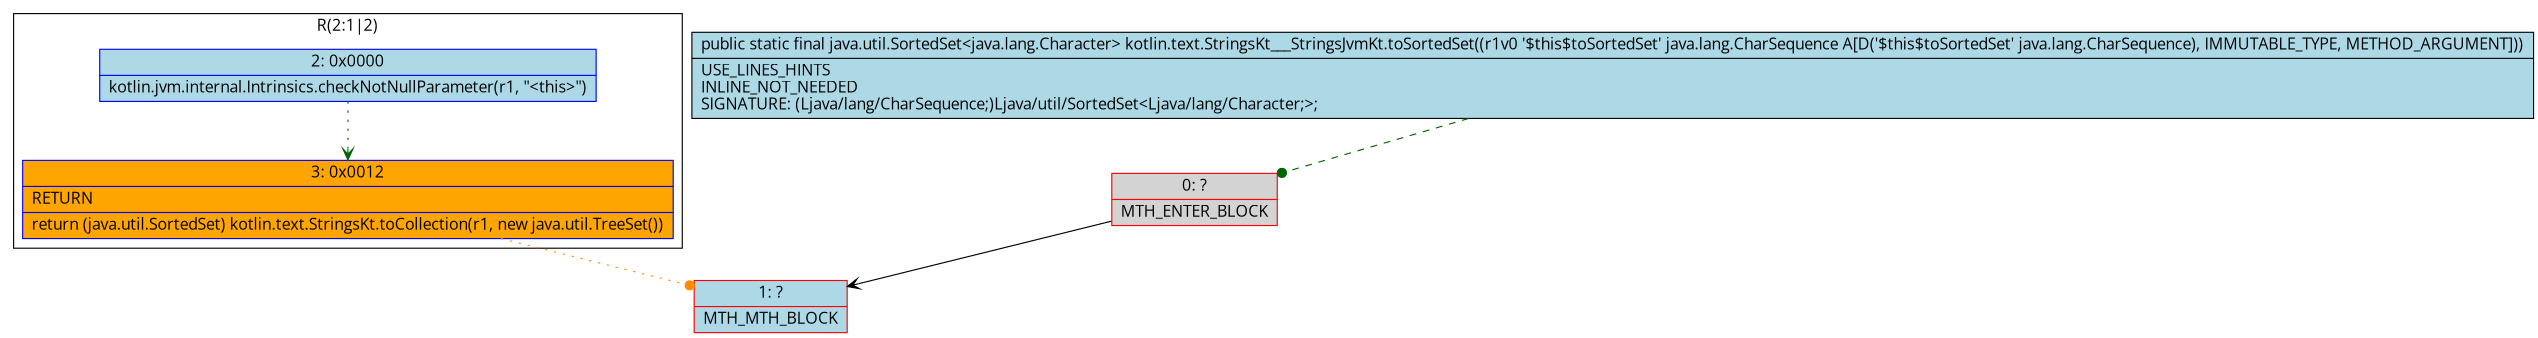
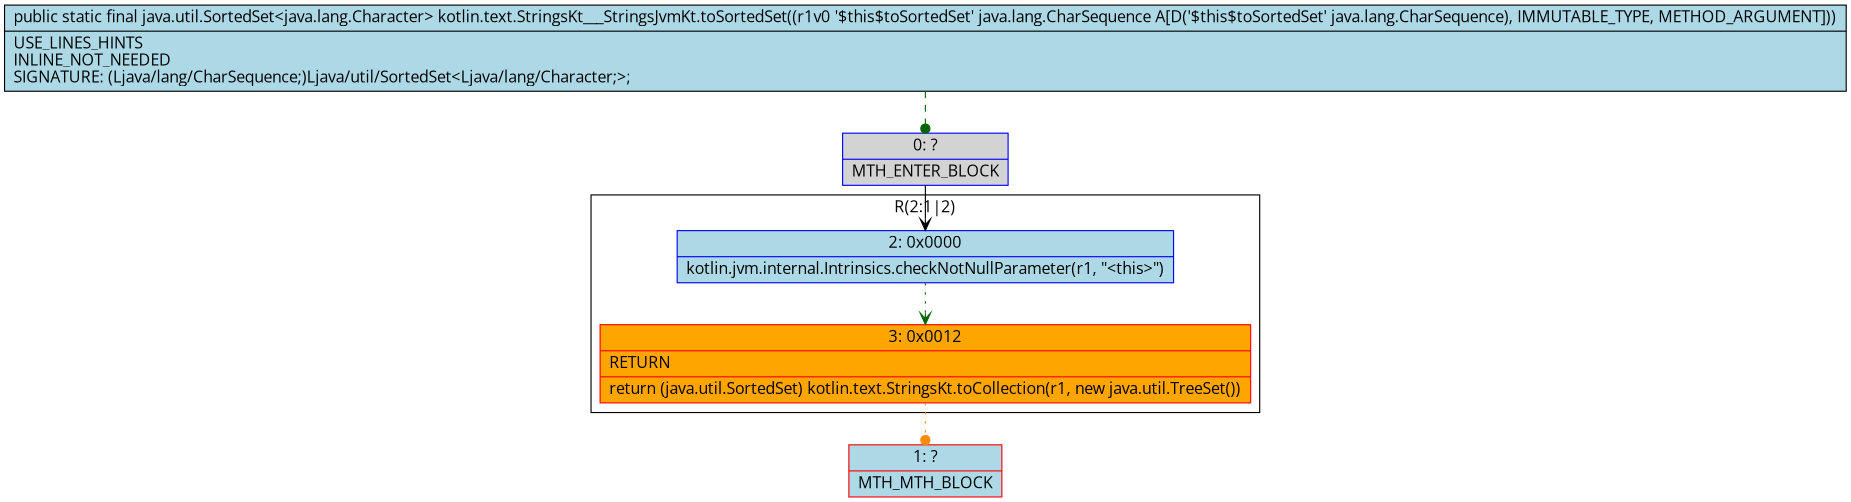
node "3: 0x0012": color blue -> red
node "0: ?": color red -> blue
edge "0: ?" -> "1: ?": now "0: ?" -> "2: 0x0000"
